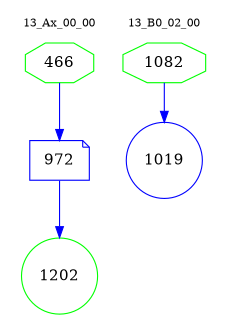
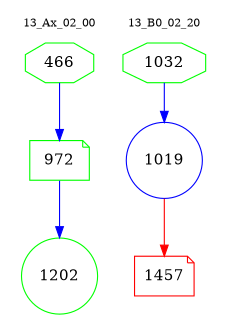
cluster "13_Ax_00_00": label "13_Ax_00_00" -> "13_Ax_02_00"
cluster "13_B0_02_00": label "13_B0_02_00" -> "13_B0_02_20"
node "1082": label "1082" -> "1032"
node "972": color blue -> green
node "1457": added
